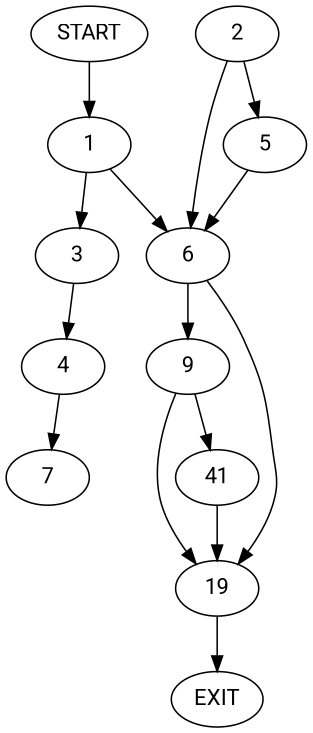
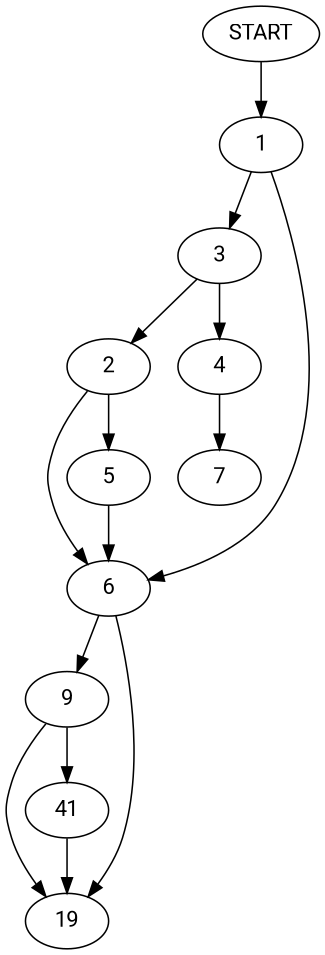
edge "3" -> "2": added
node "EXIT": removed
